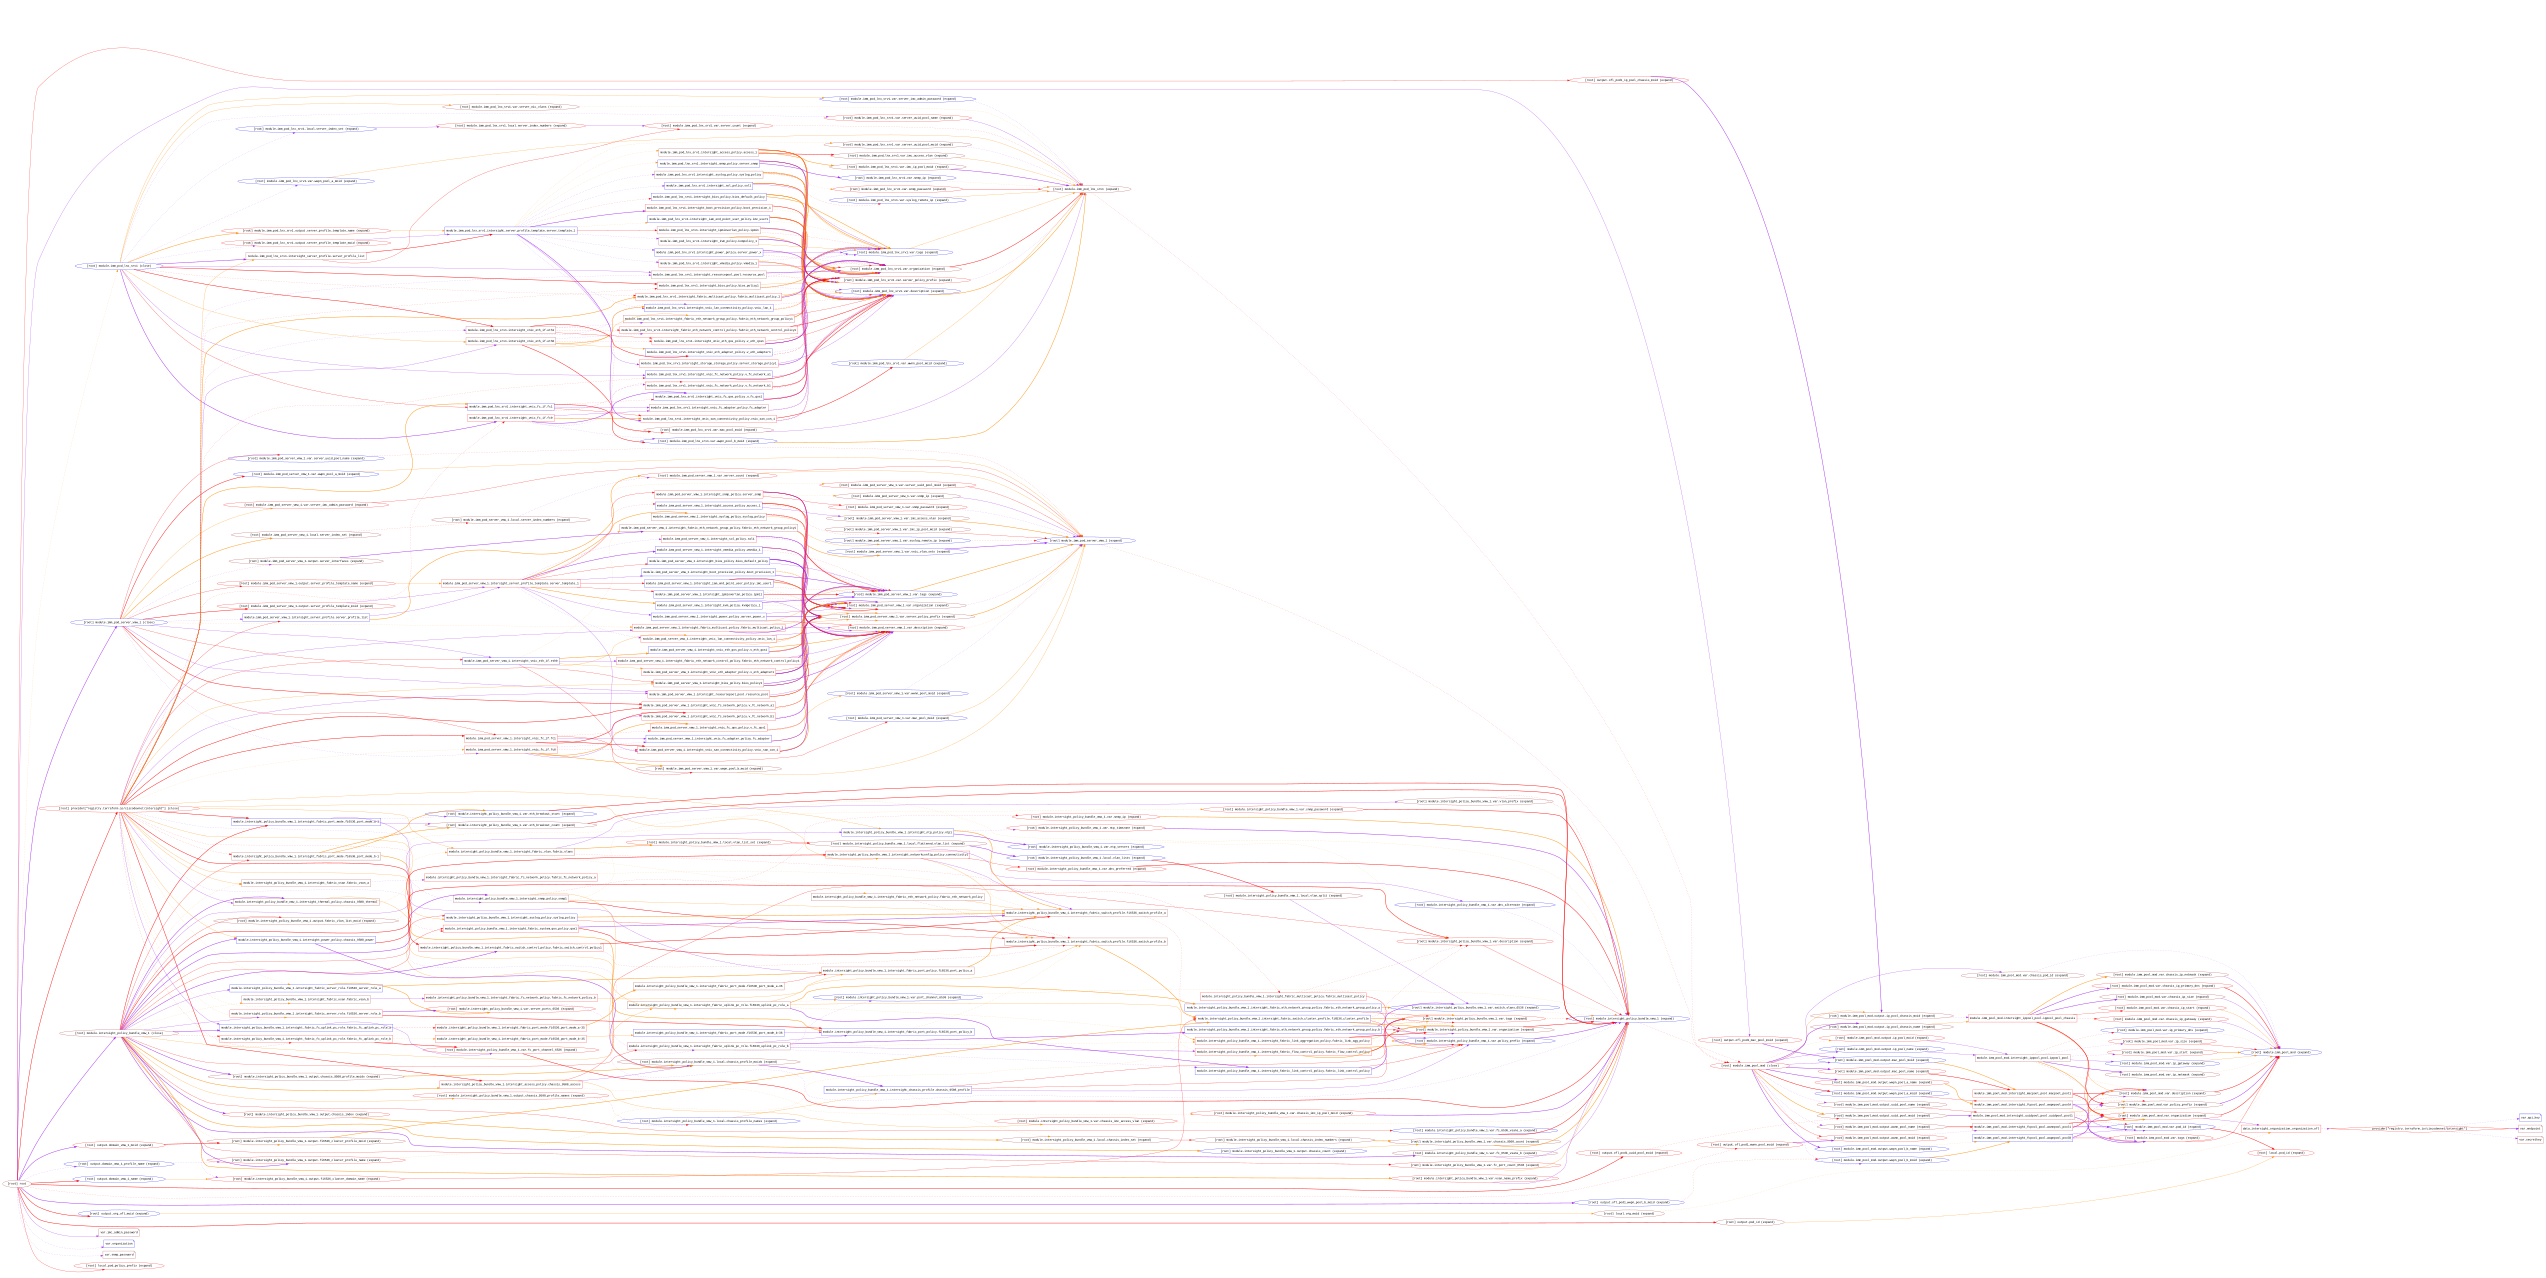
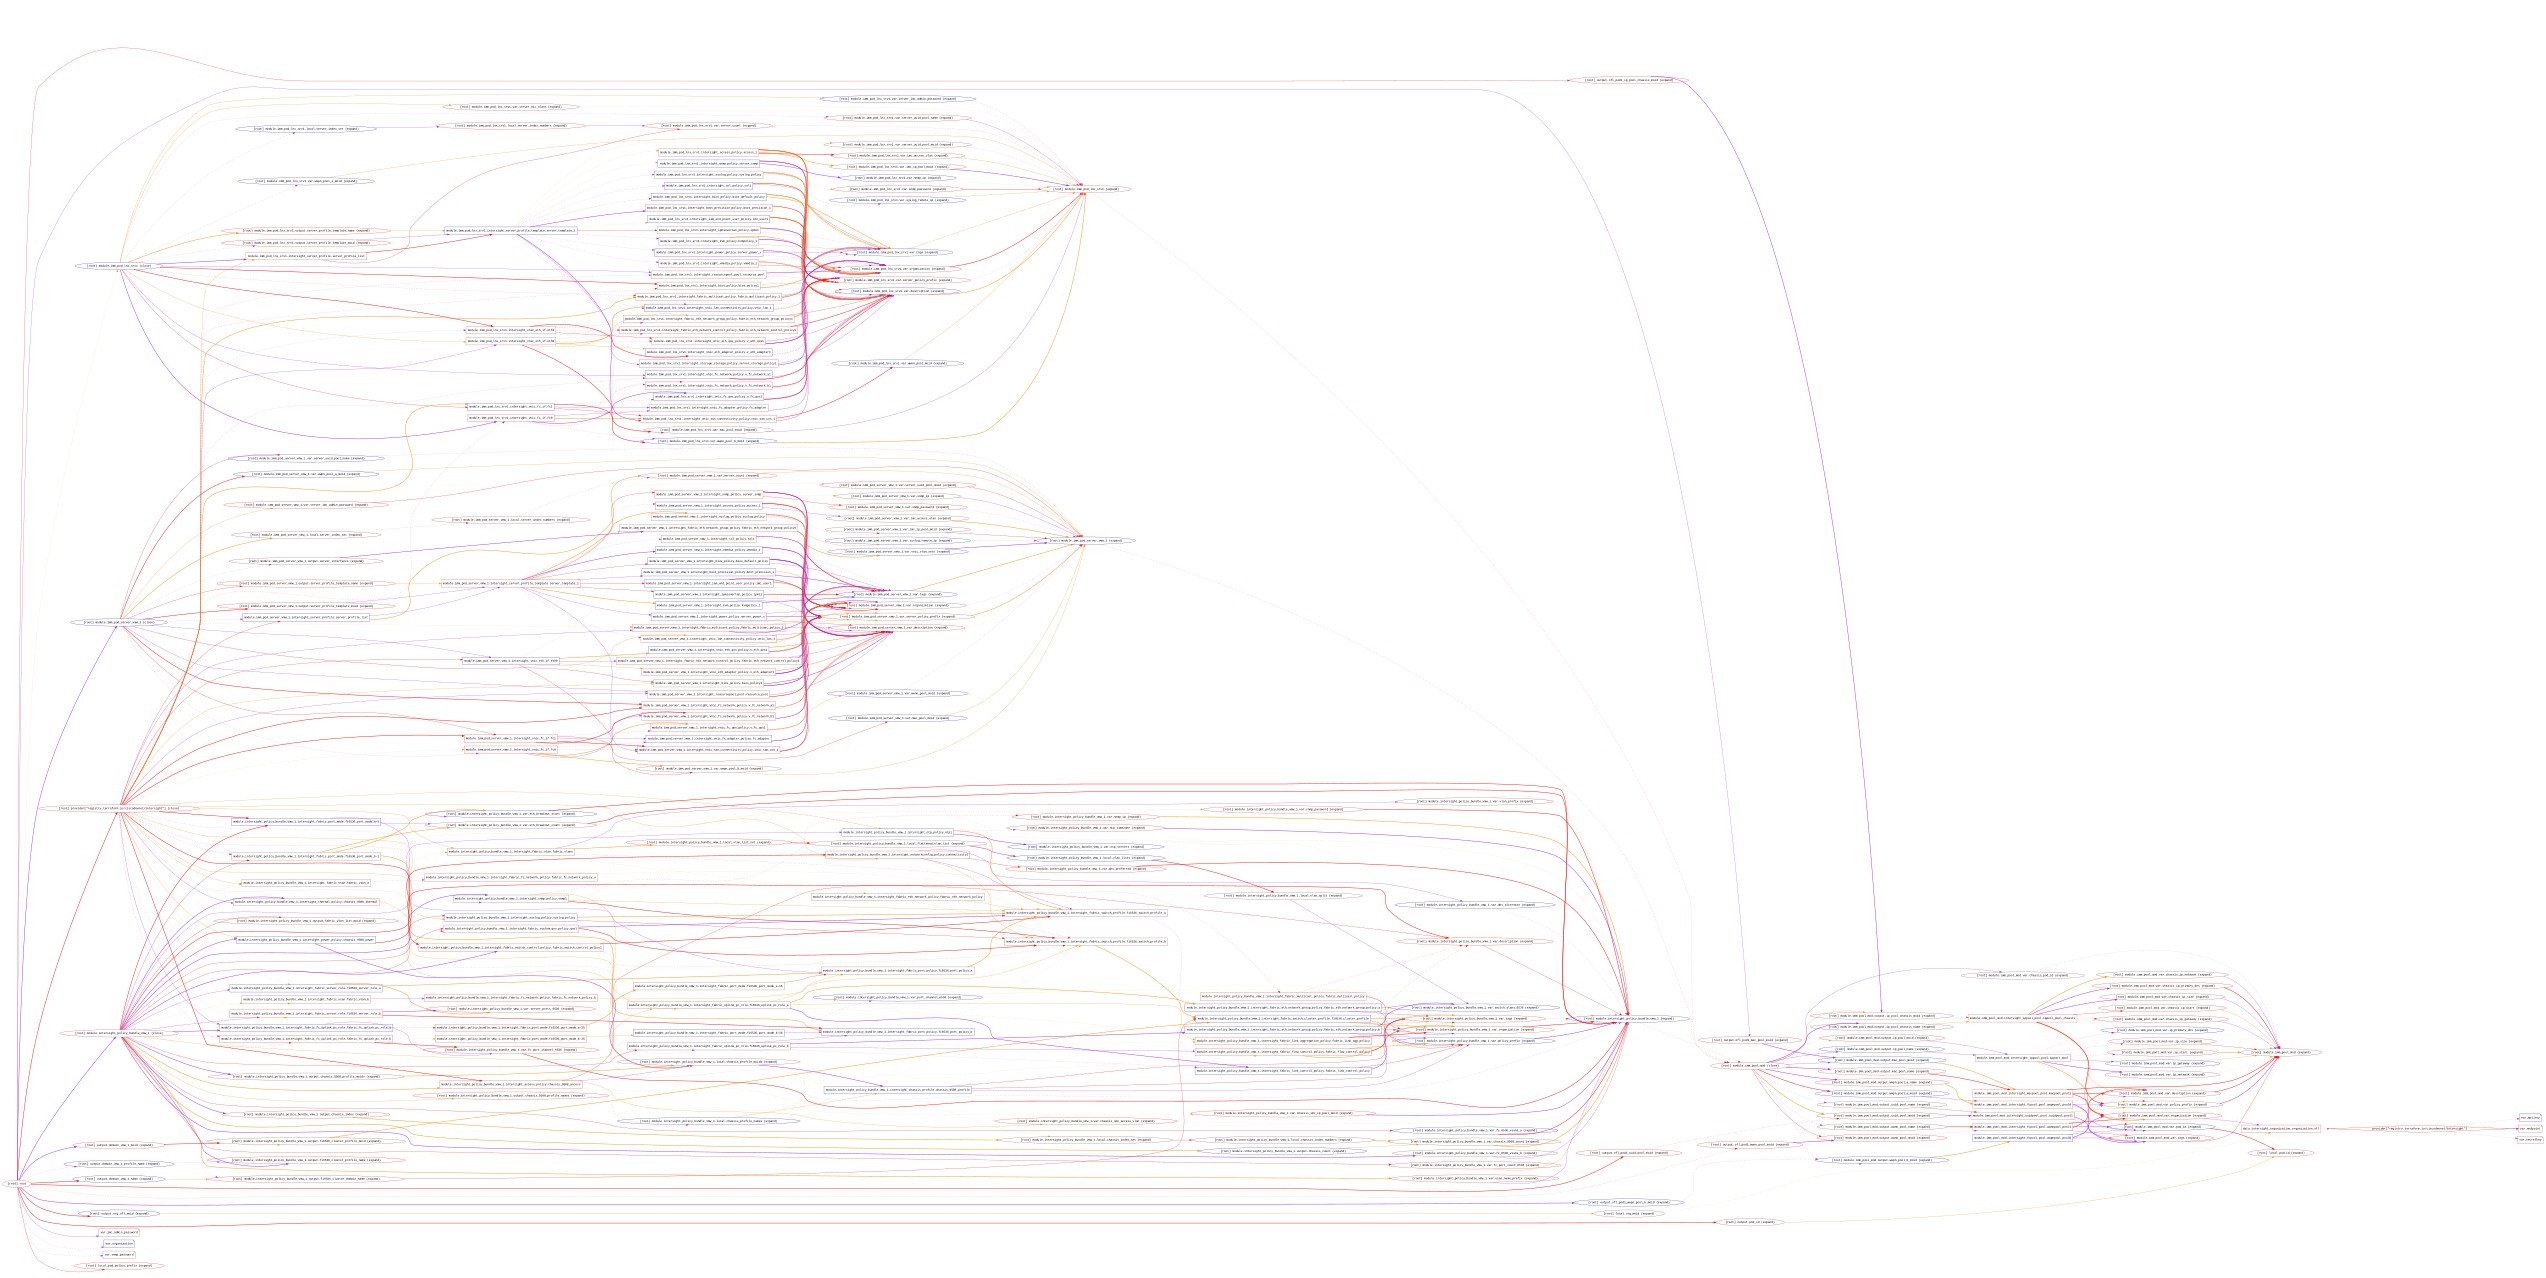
node "[root] module.imm_pool_mod (expand)": color blue -> brown
edge "[root] module.imm_pool_mod.var.organization (expand)" -> "[root] module.imm_pool_mod (expand)": now "module.imm_pool_mod.intersight_macpool_pool.macpool_pool1" -> "[root] module.imm_pool_mod (expand)"
edge "module.imm_pool_mod.intersight_fcpool_pool.wwnnpool_pool1" -> "[root] module.imm_pool_mod.var.tags (expand)": added
node "[root] module.imm_pool_mod.output.wwpn_pool_b_name (expand)": removed
